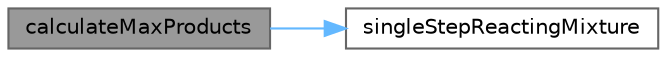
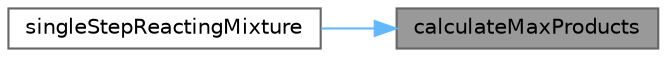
edge "calculateMaxProducts" -> "singleStepReactingMixture": reversed
